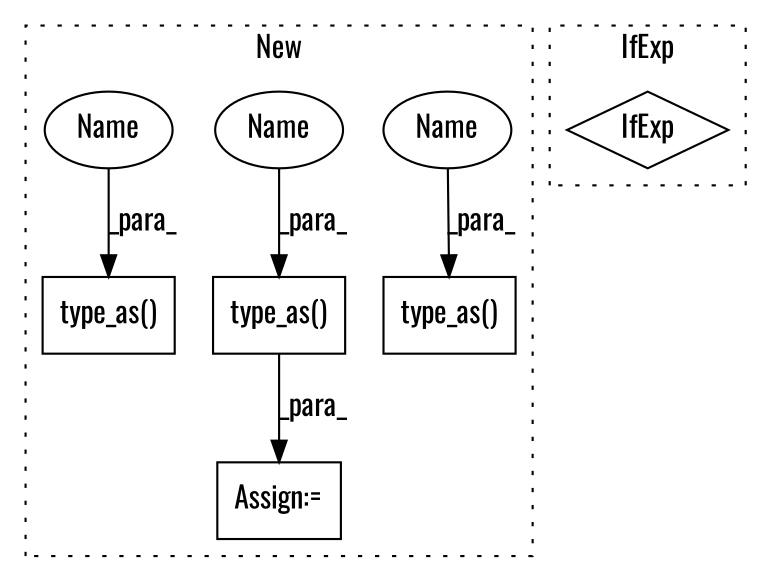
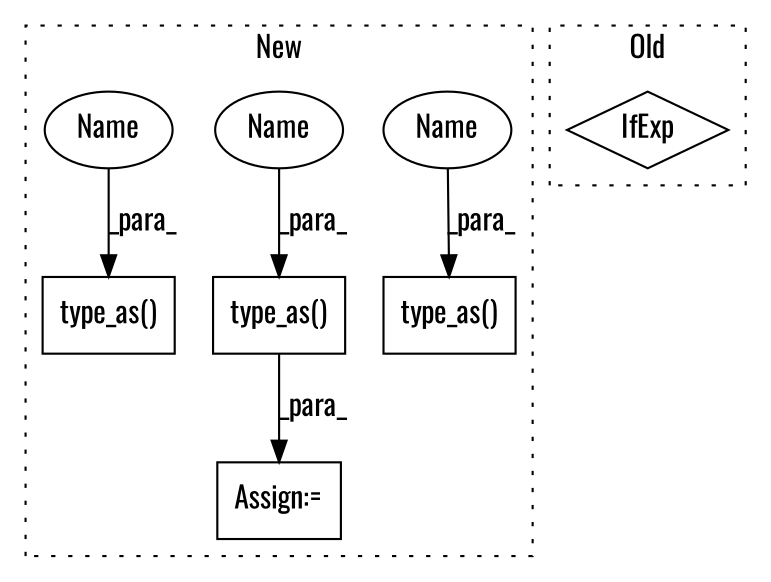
cluster "IfExp": label "IfExp" -> "Old"
